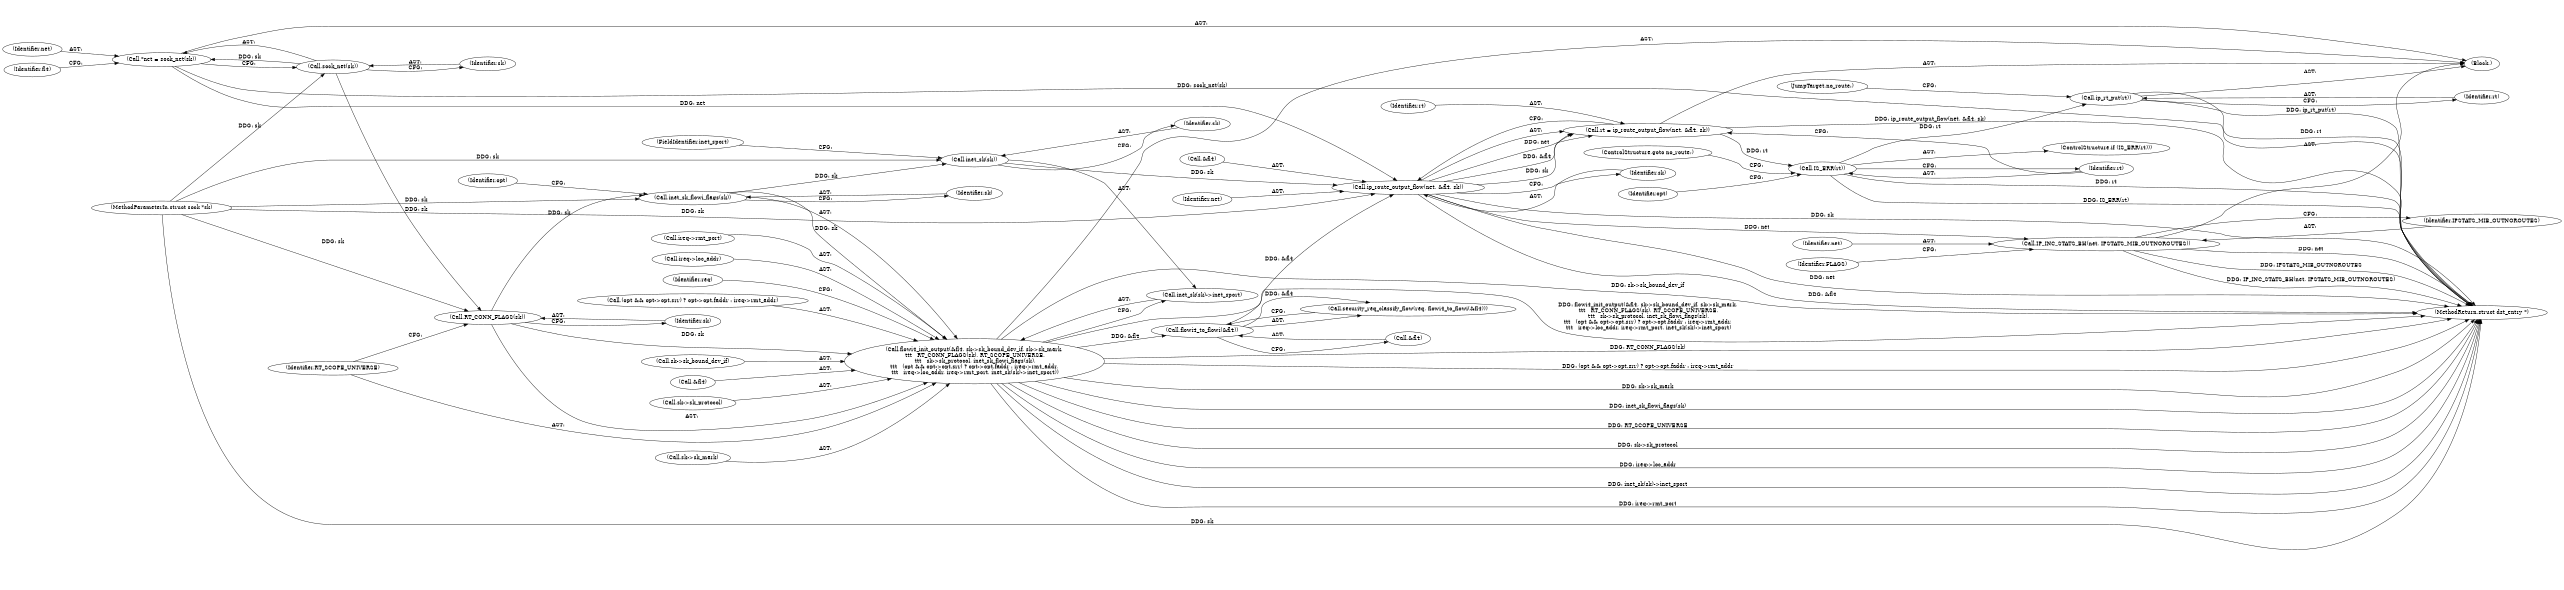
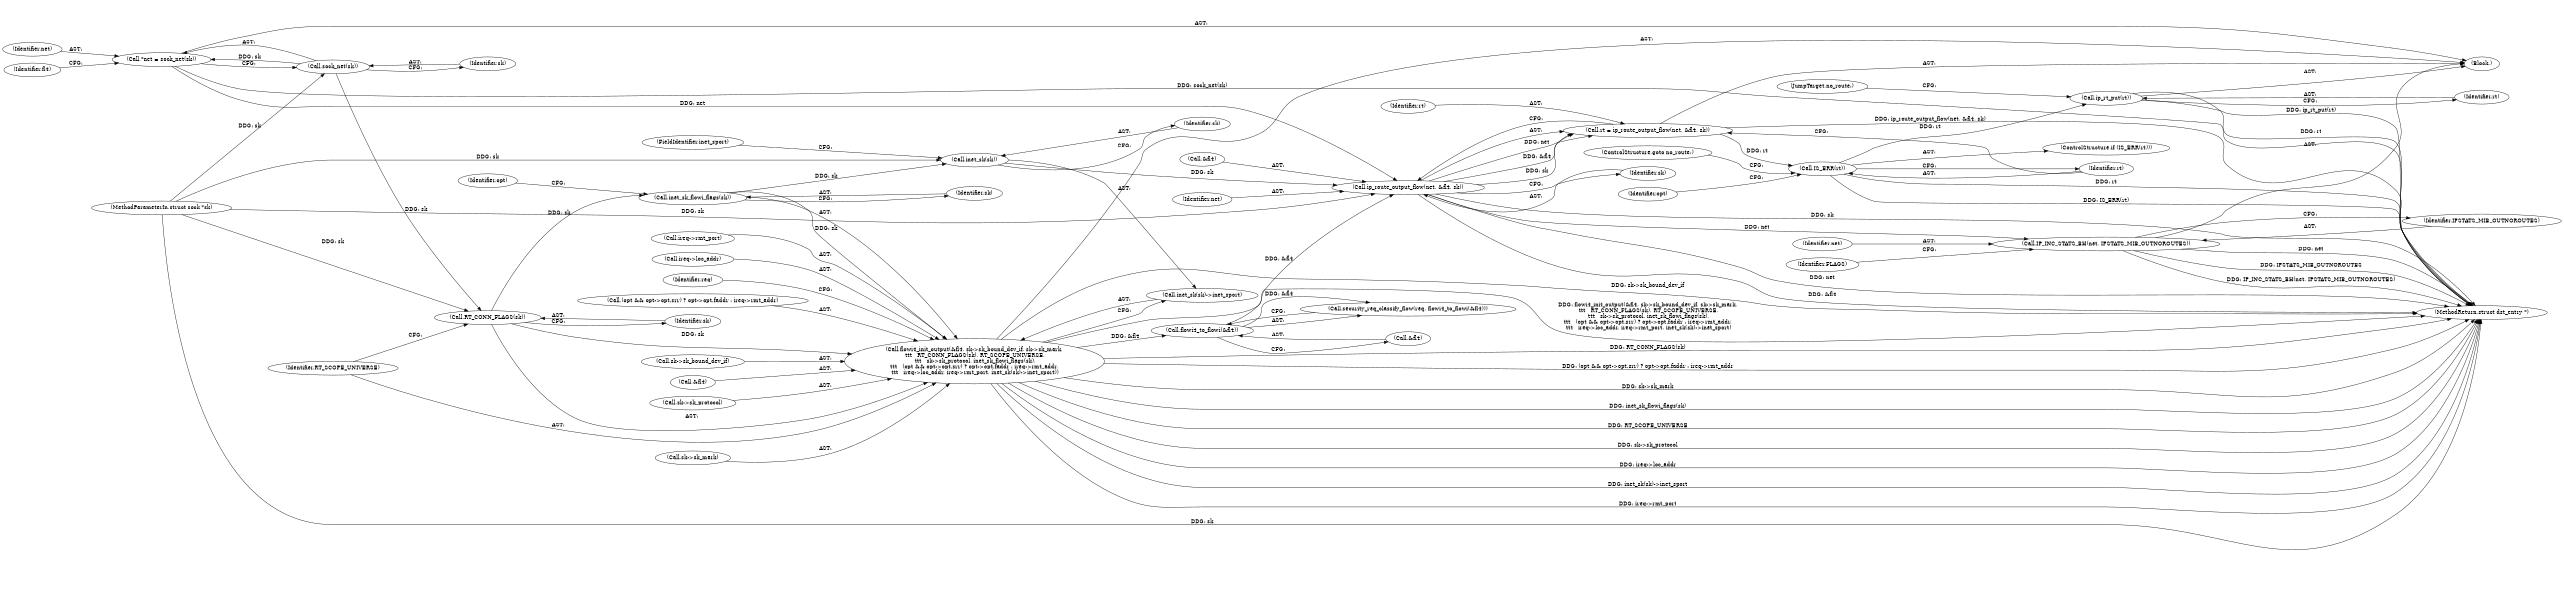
edge "(MethodParameterIn,struct sock *sk)" -> "(Call,inet_sk_flowi_flags(sk))": removed, label "DDG: sk"
